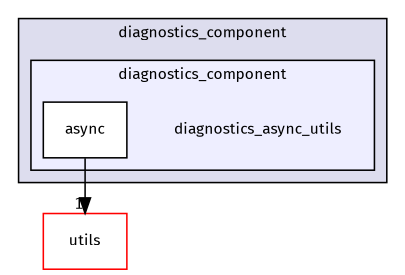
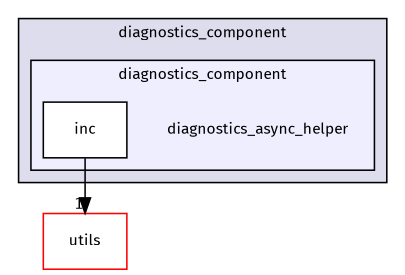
node "async": label "async" -> "inc"
node "diagnostics_async_utils": label "diagnostics_async_utils" -> "diagnostics_async_helper"
